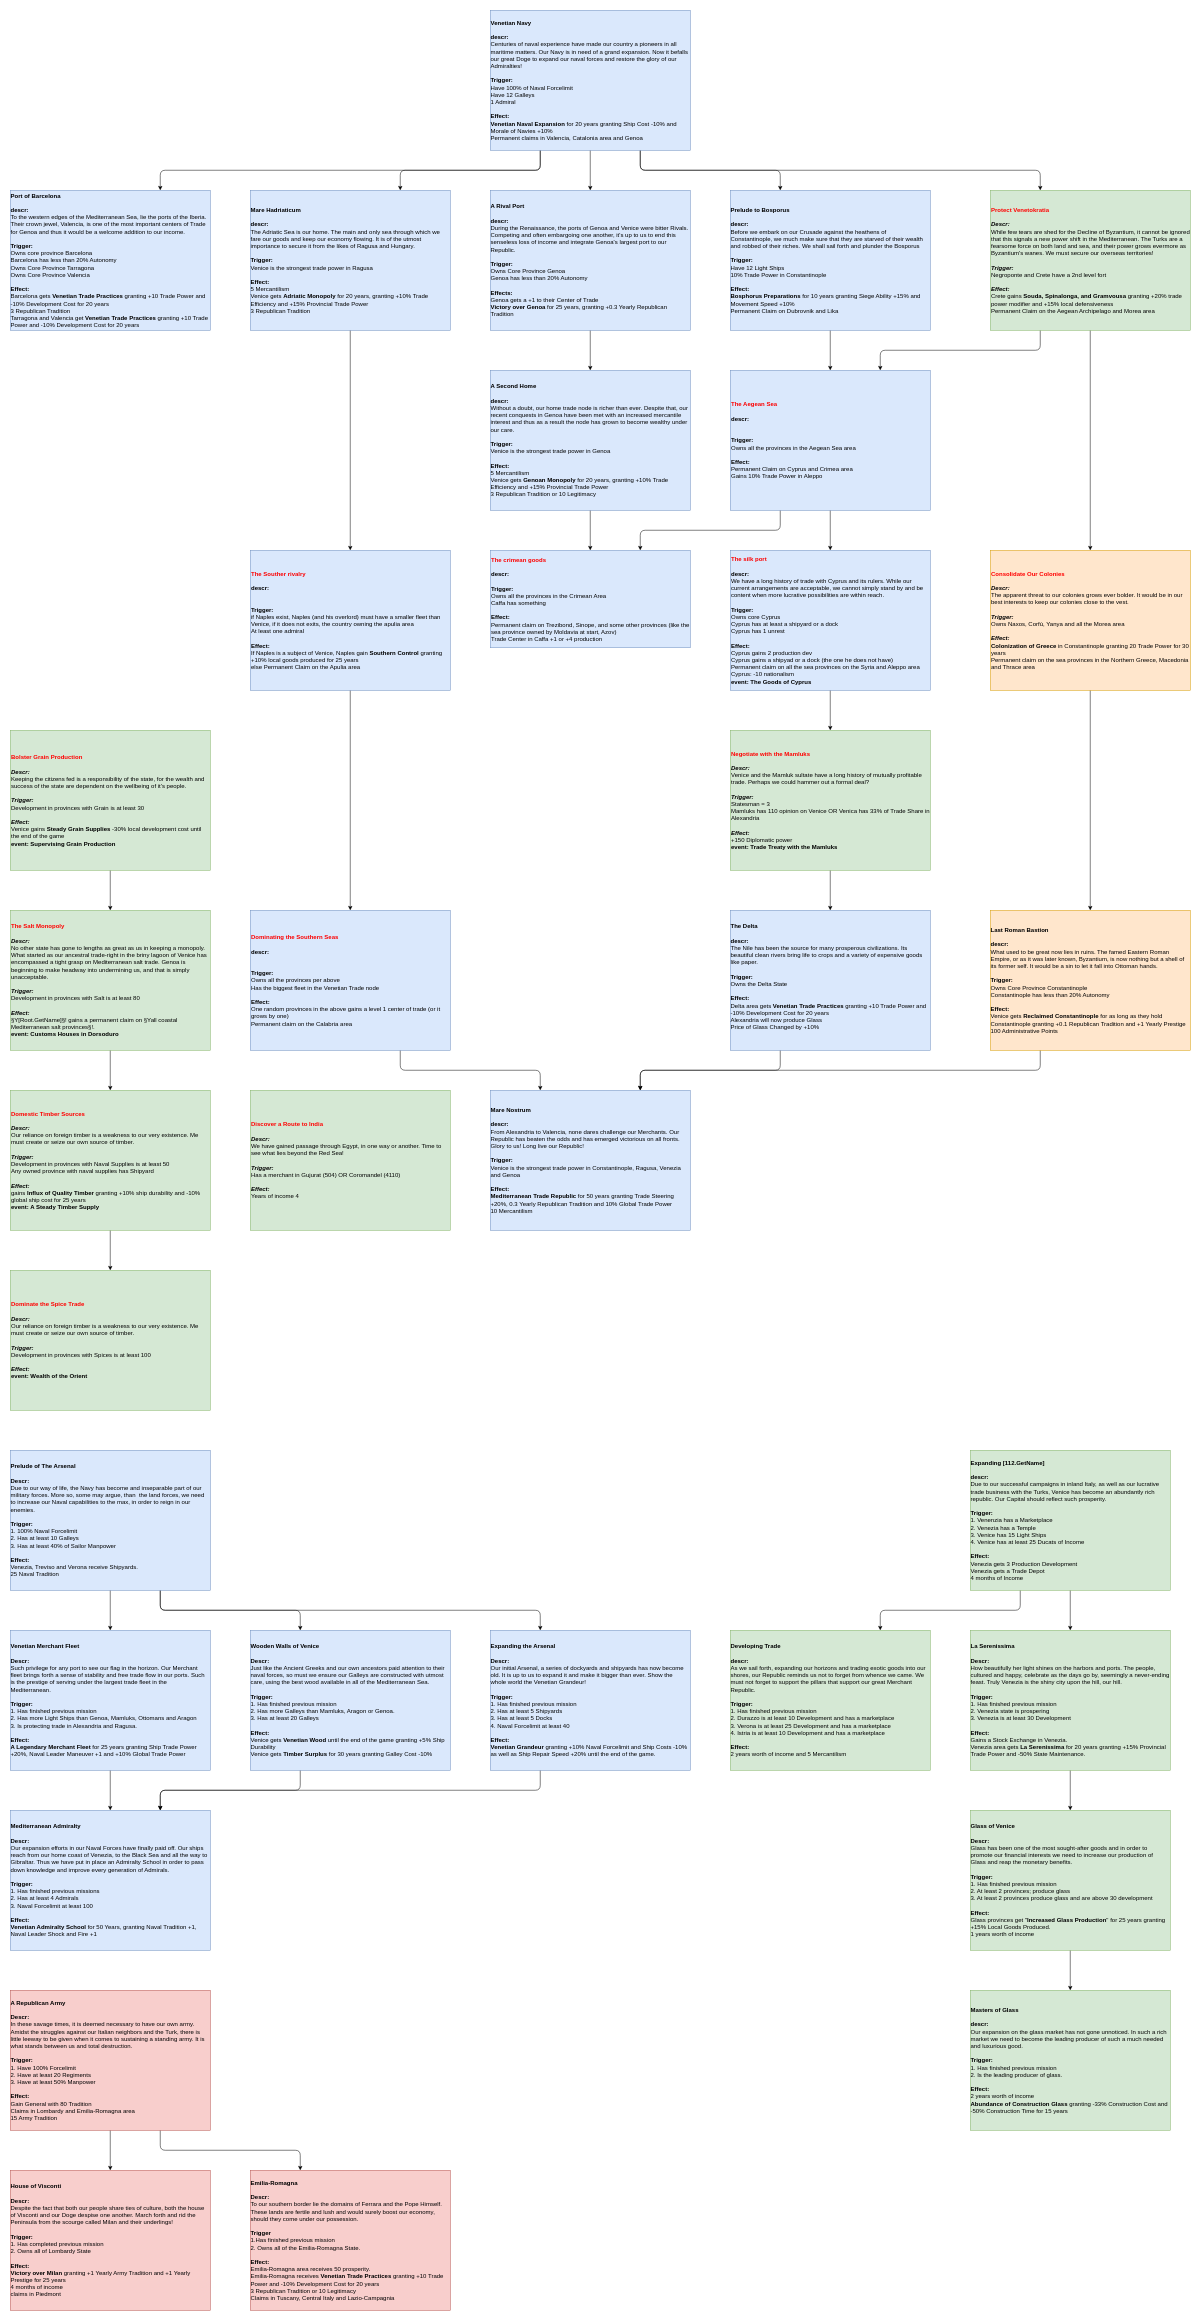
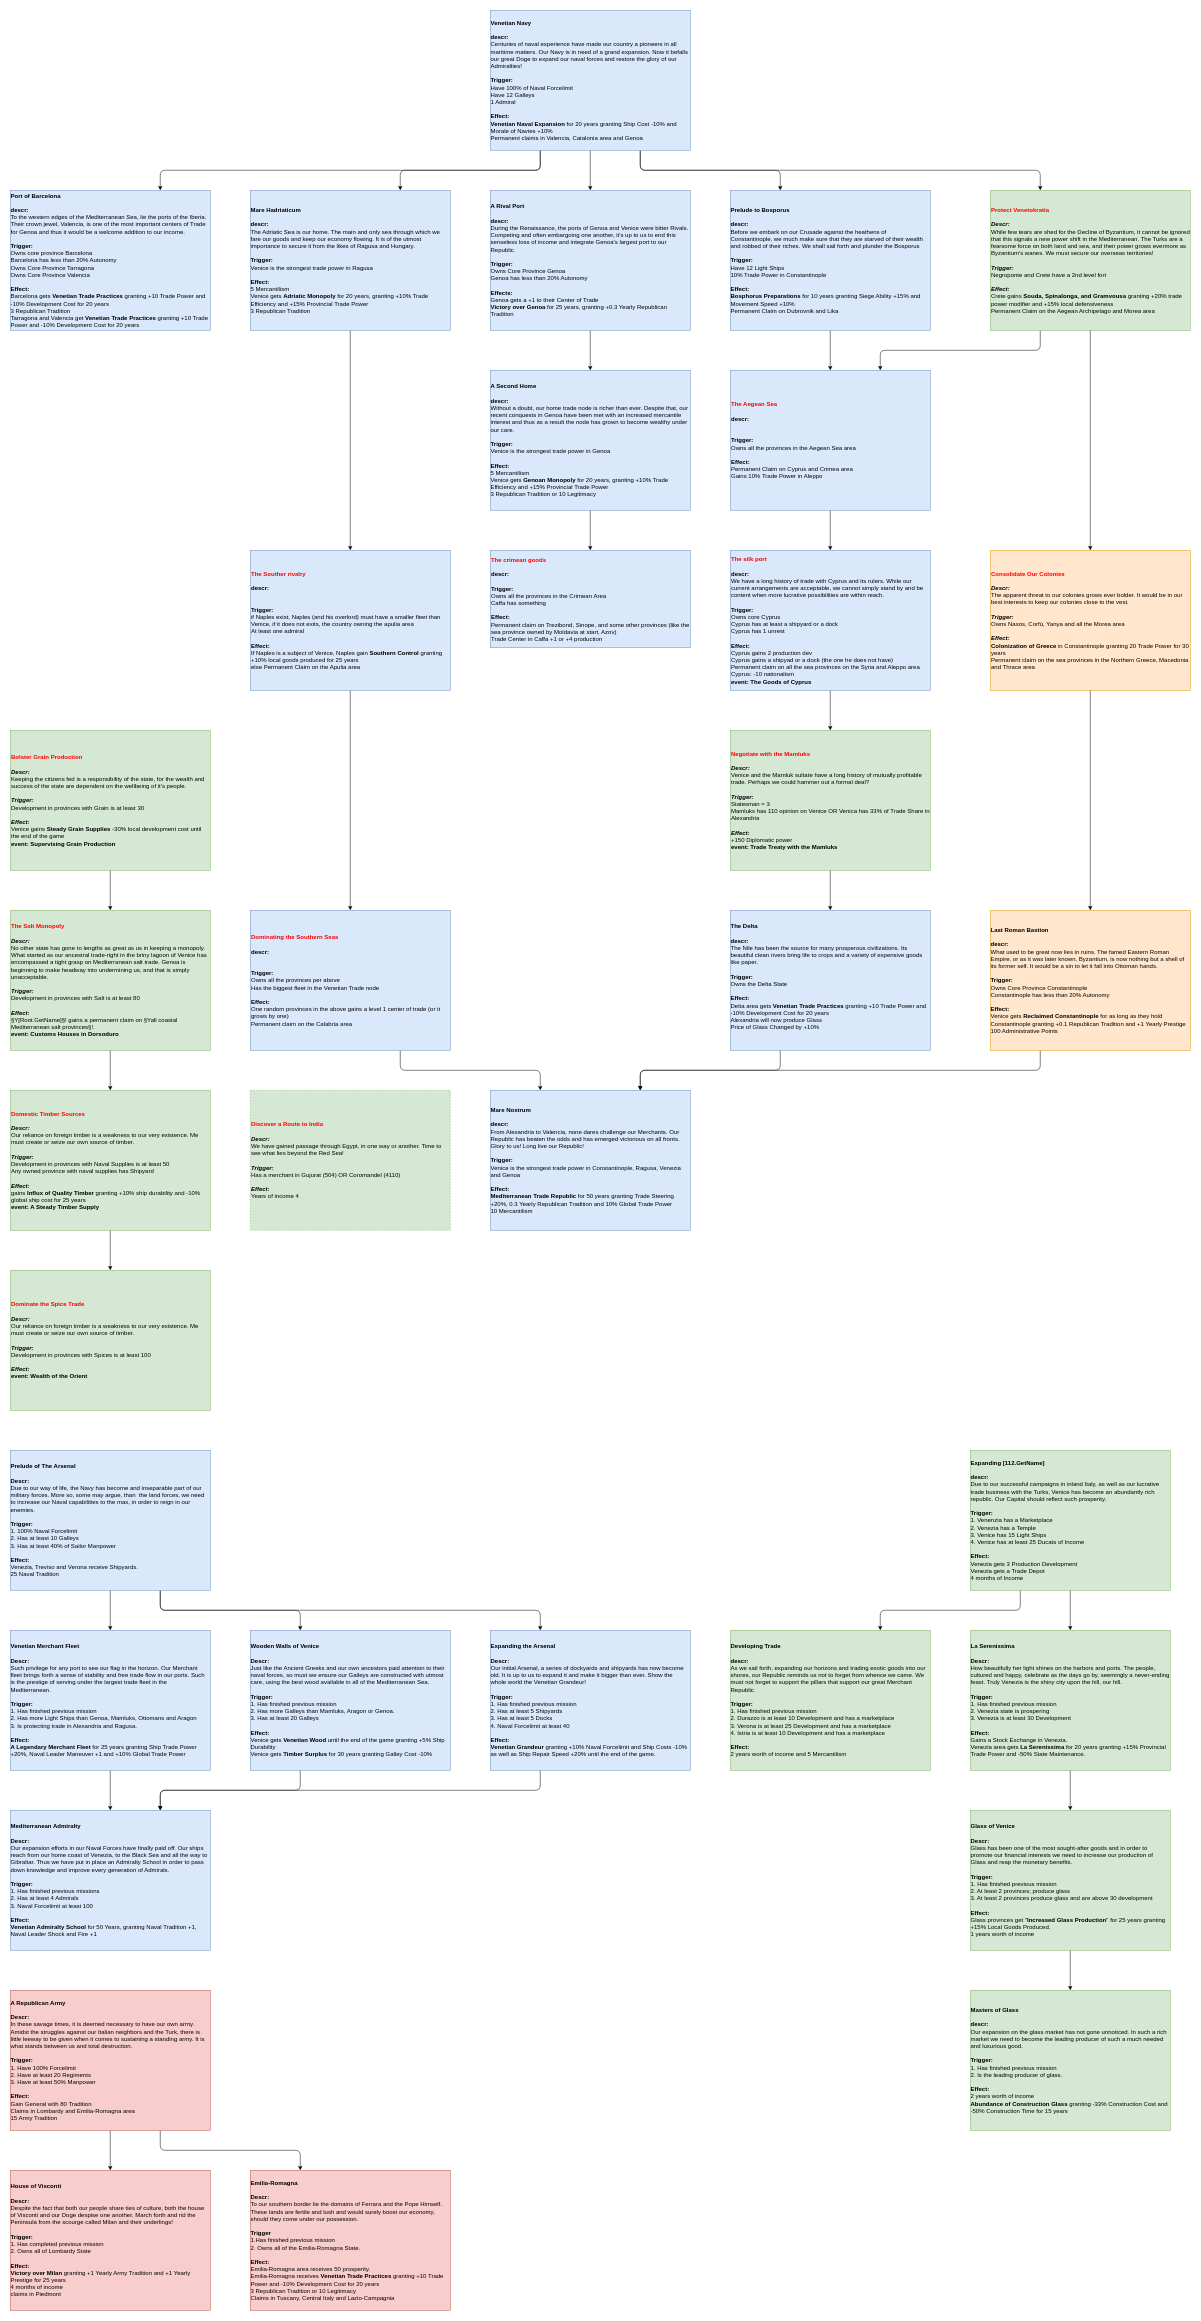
edge "The Aegean Sea descr: Trigger: Owns all the provinces in the Aegean Sea area Effect: Permanent Claim on Cyprus and Crimea area Gains 10% Trade Power in Aleppo" -> "The crimean goods descr: Trigger: Owns all the provinces in the Crimean Area Caffa has something Effect: Permanent claim on Trezibond, Sinope, and some other provinces (like the sea province owned by Moldavia at start, Azov) Trade Center in Caffa +1 or +4 production": removed
node "Discover a Route to India Descr: We have gained passage through Egypt, in one way or another. Time to see what lies beyond the Red Sea! Trigger: Has a merchant in Gujurat (504) OR Coromandel (4110) Effect: Years of income 4": style solid -> dashed
